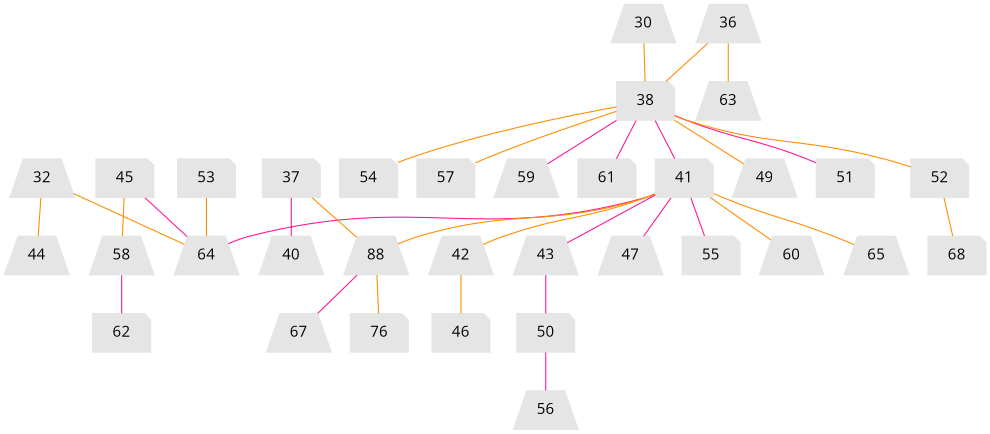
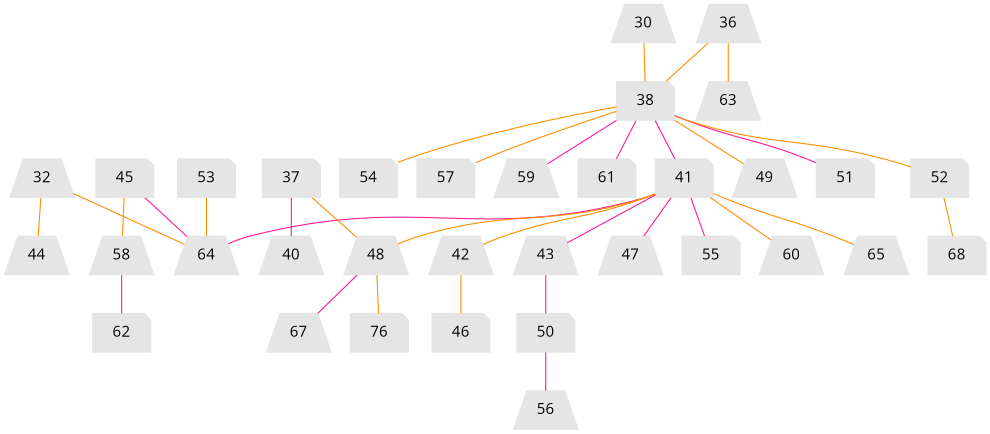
node "88": label "88" -> "48"
